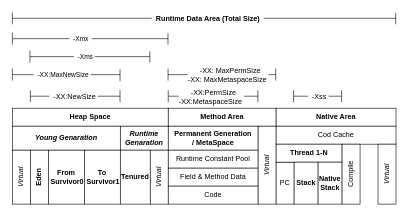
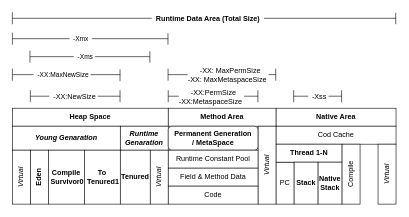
node "Permanent Generation / MetaSpace": shape rectangle -> rounded rectangle
node "From Survivor0": label "From Survivor0" -> "Compile Survivor0"
node "To Survivor1": label "To Survivor1" -> "To Tenured1"
